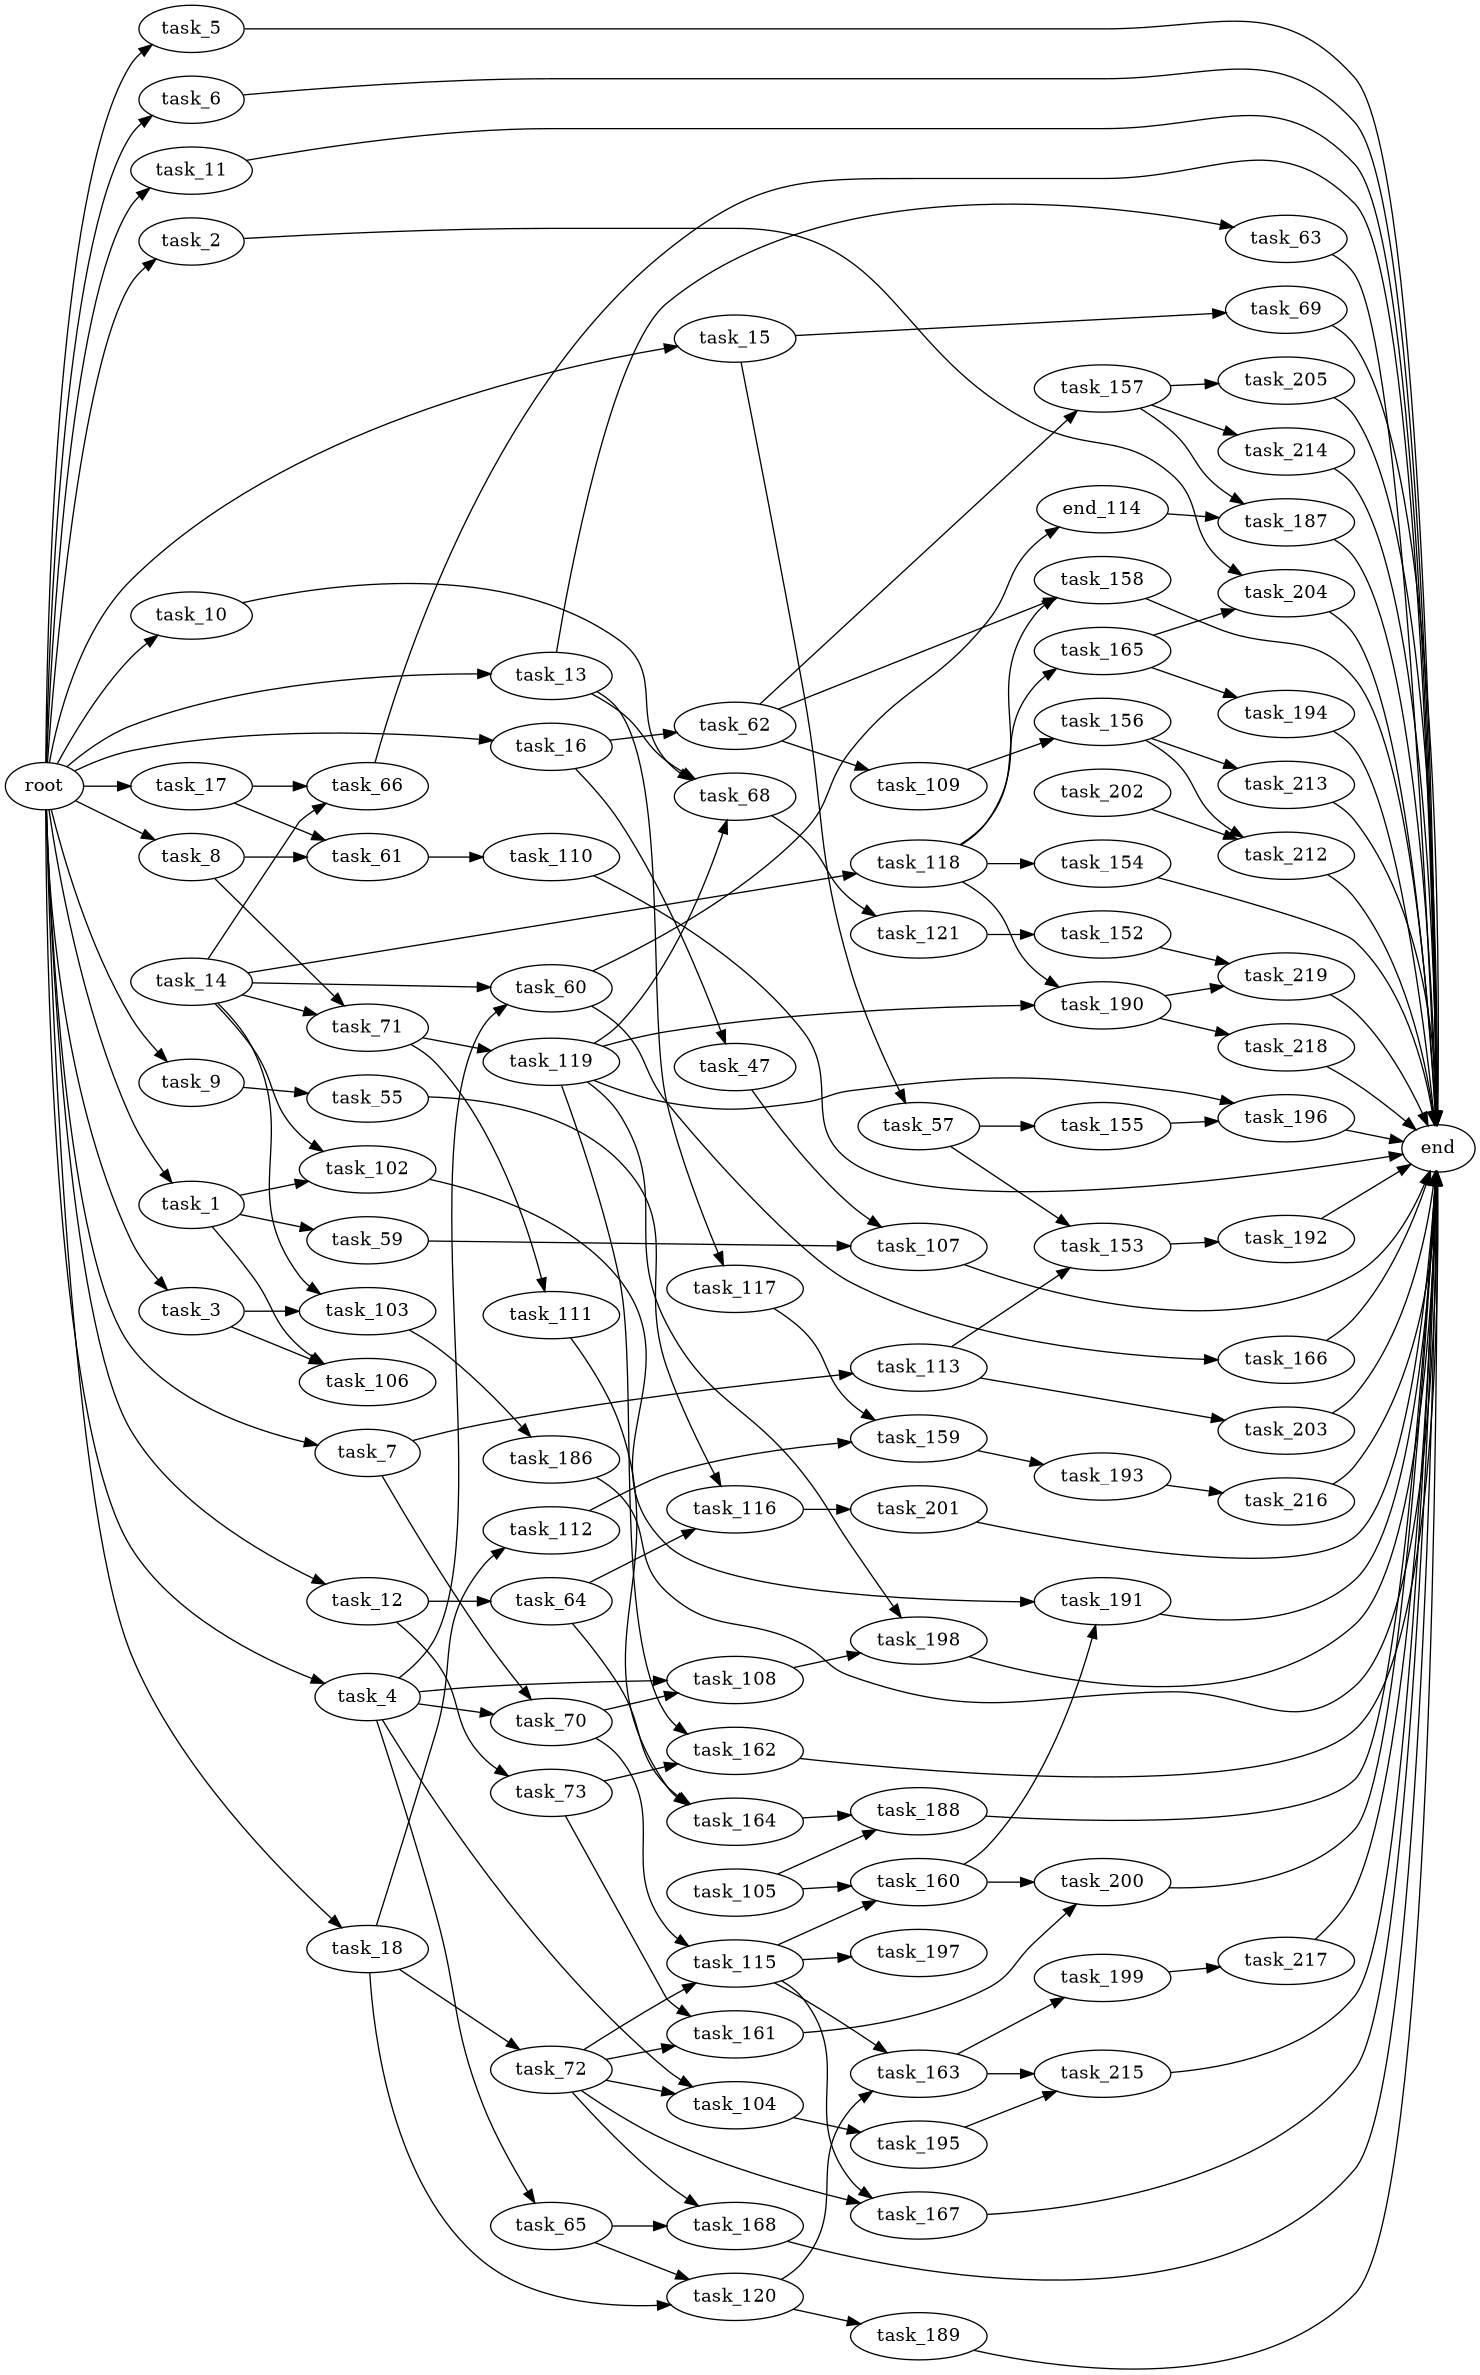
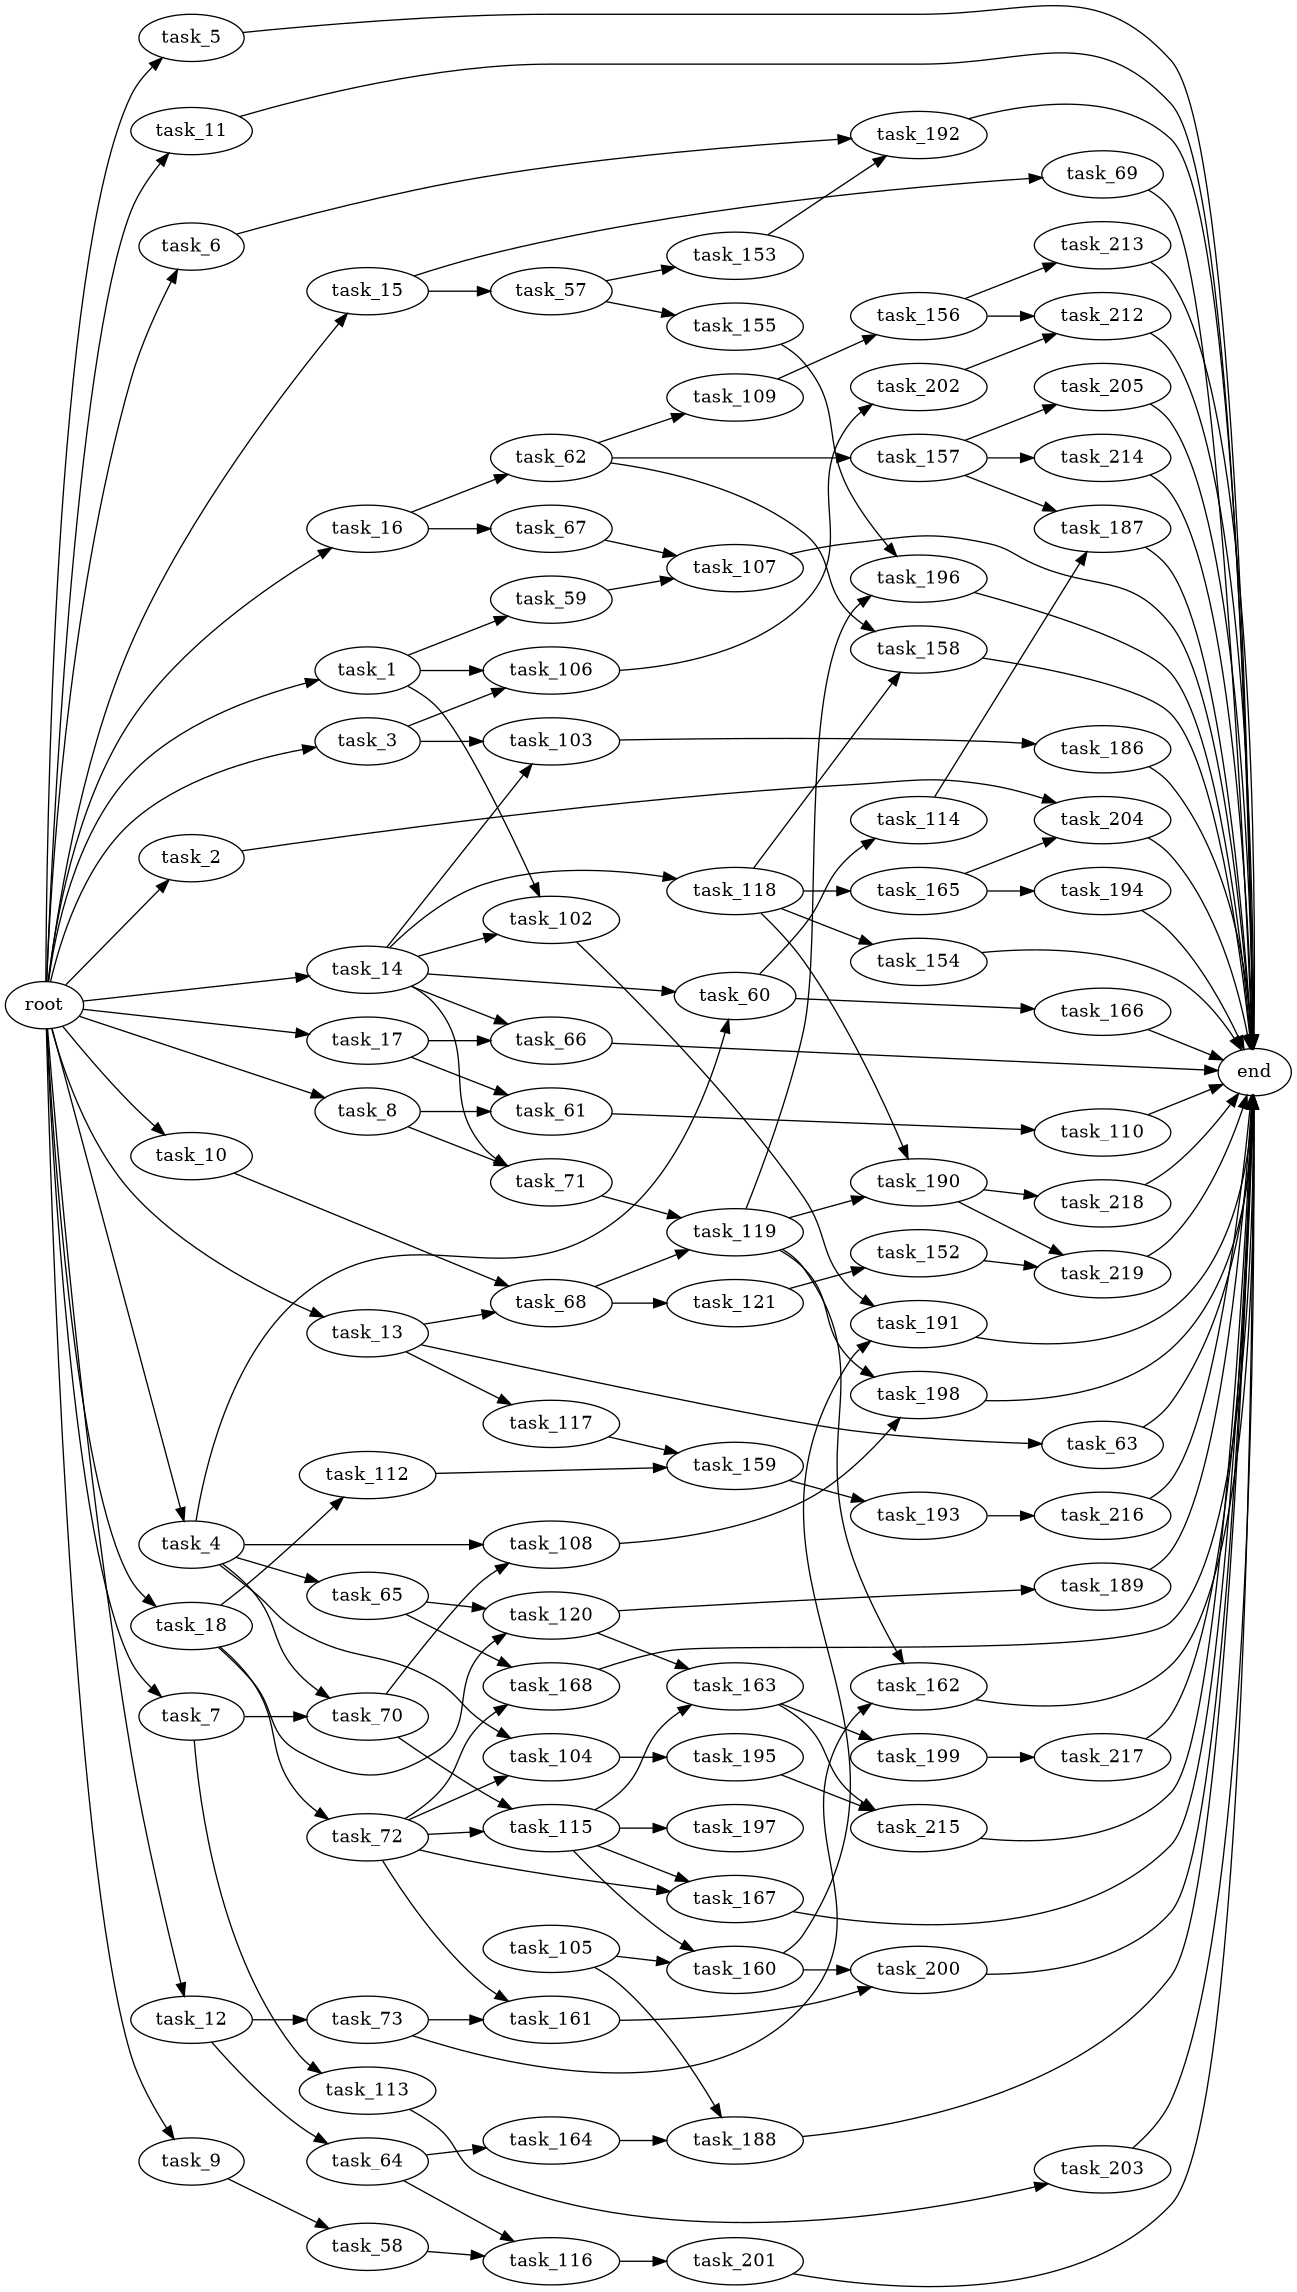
edge "task_6" -> "end": now "task_6" -> "task_192"
node "end_114": label "end_114" -> "task_114"
edge "task_106" -> "task_202": added
edge "task_119" -> "task_68": reversed
edge "root" -> "task_14": added
node "task_47": label "task_47" -> "task_67"
node "task_55": label "task_55" -> "task_58"
edge "task_113" -> "task_153": removed
node "task_111": removed
